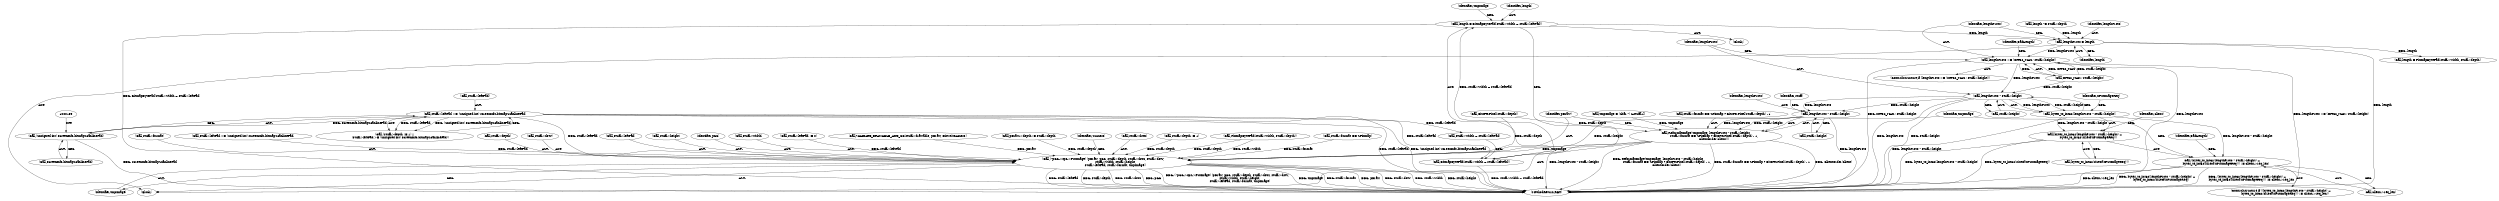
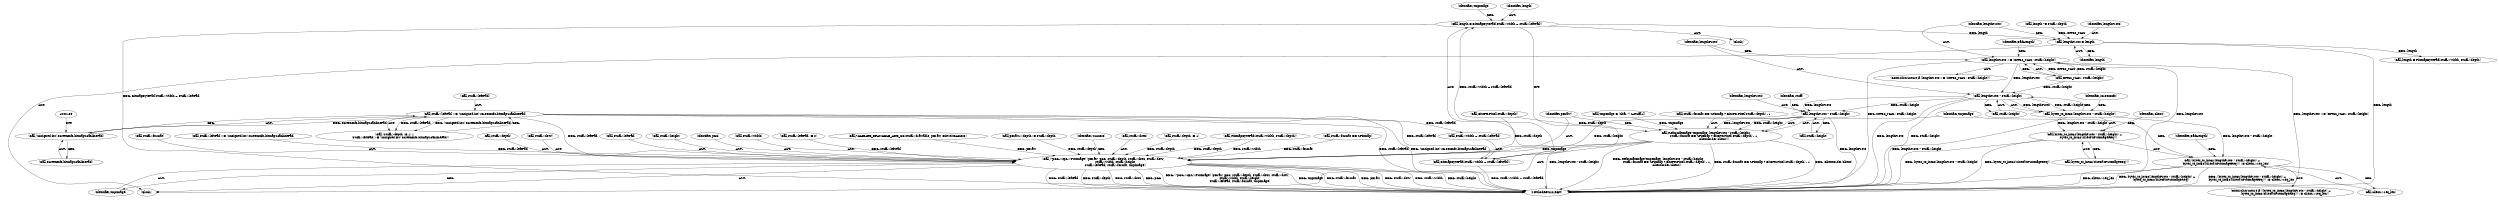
edge "(Call,length *= stuff->depth)" -> "(Call,lengthProto = length)": label "DDG: length" -> "DDG: INT32_MAX"
edge "(Call,lengthProto = length)" -> "(Call,lengthProto >= (INT32_MAX / stuff->height))": removed, label "DDG: lengthProto"
edge "(Call,lengthProto >= (INT32_MAX / stuff->height))" -> "(Call,INT32_MAX / stuff->height)": label "DDG: " -> "CFG: "
edge "(Call,length = BitmapBytePad(stuff->width + stuff->leftPad))" -> "(Call,BitmapBytePad(stuff->width + stuff->leftPad))": label "CFG: " -> "INT: "
node "(Identifier,xPutImageReq)": label "(Identifier,xPutImageReq)" -> "(Identifier,screenInfo)"
edge "(Call,stuff->width + stuff->leftPad)" -> "(Call,BitmapBytePad(stuff->width + stuff->leftPad))": label "CFG: " -> "AST: "
edge "(Call,(unsigned int) screenInfo.bitmapScanlinePad)" -> "(MethodReturn,RET)": removed, label "DDG: screenInfo.bitmapScanlinePad"
